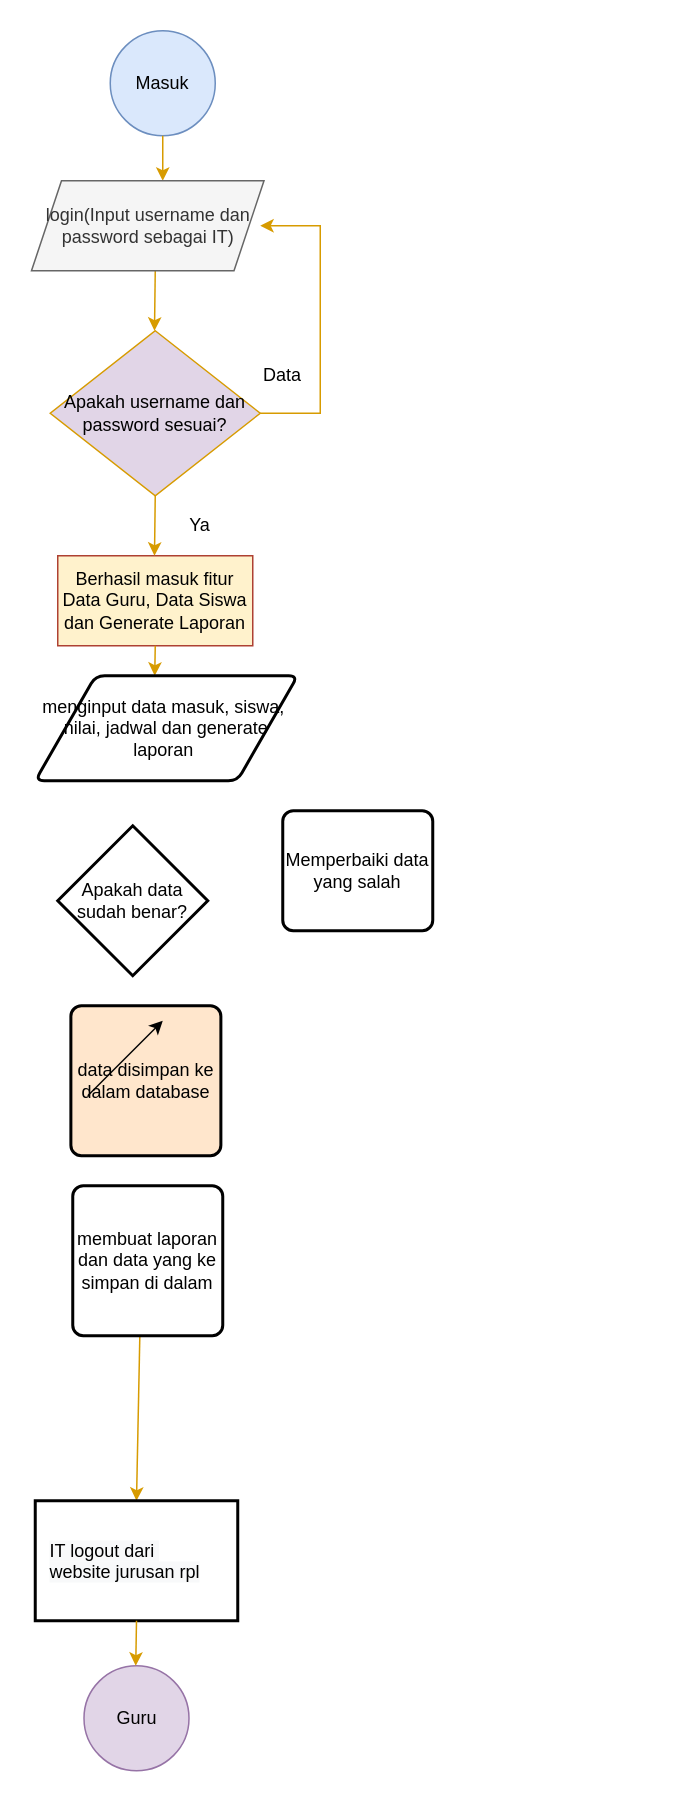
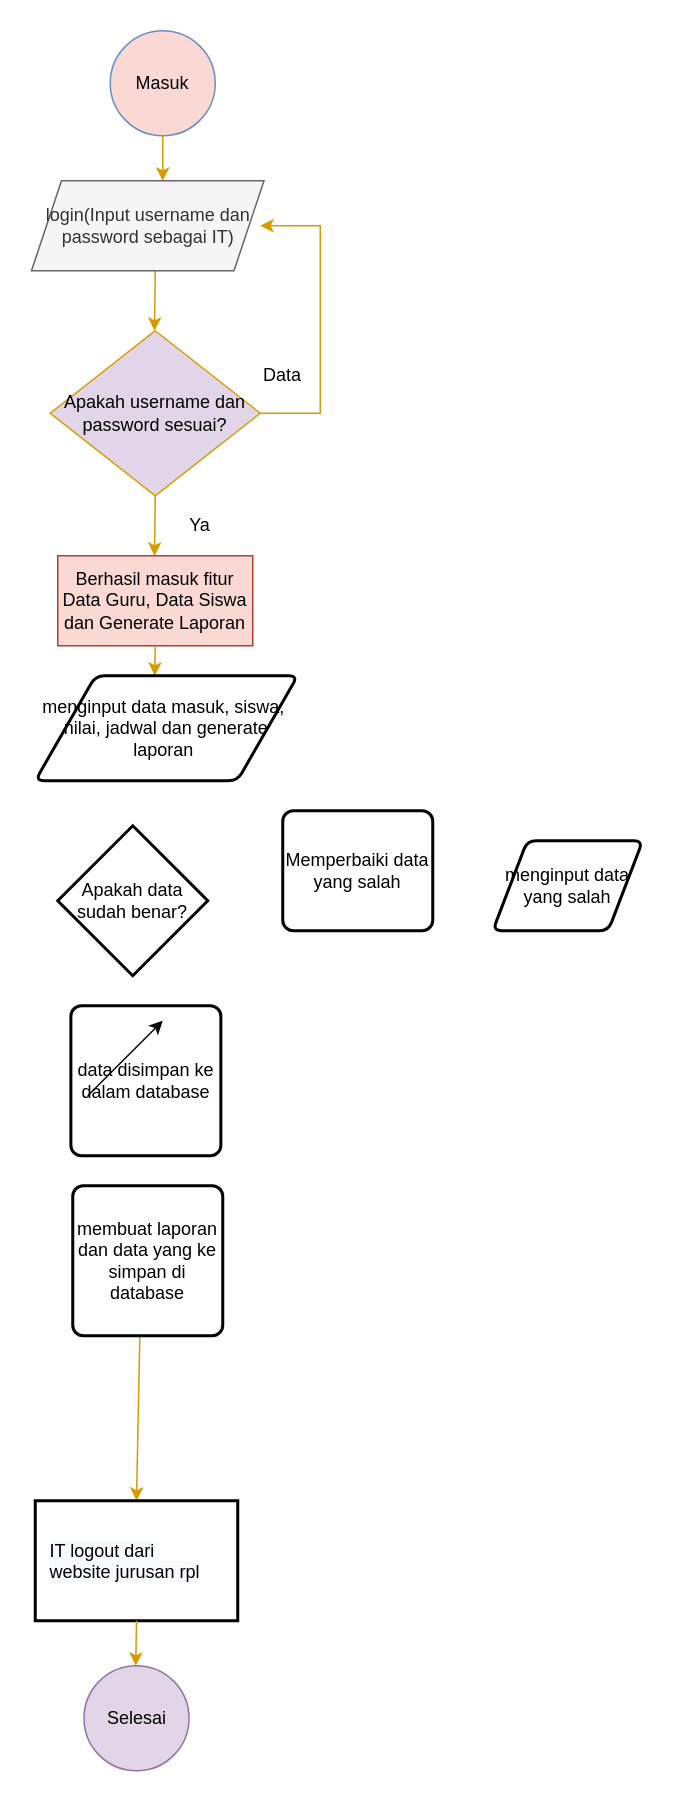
node "Masuk": fillcolor #dae8fc -> #fad9d5
node "Berhasil masuk fitur Data Guru, Data Siswa dan Generate Laporan": fillcolor #fff2cc -> #fad9d5
node "menginput data yang salah": added
node "data disimpan ke dalam database": fillcolor #ffe6cc -> #ffffff
node "membuat laporan dan data yang ke simpan di dalam": label "membuat laporan dan data yang ke simpan di dalam" -> "membuat laporan dan data yang ke simpan di database"
node "Guru": label "Guru" -> "Selesai"
